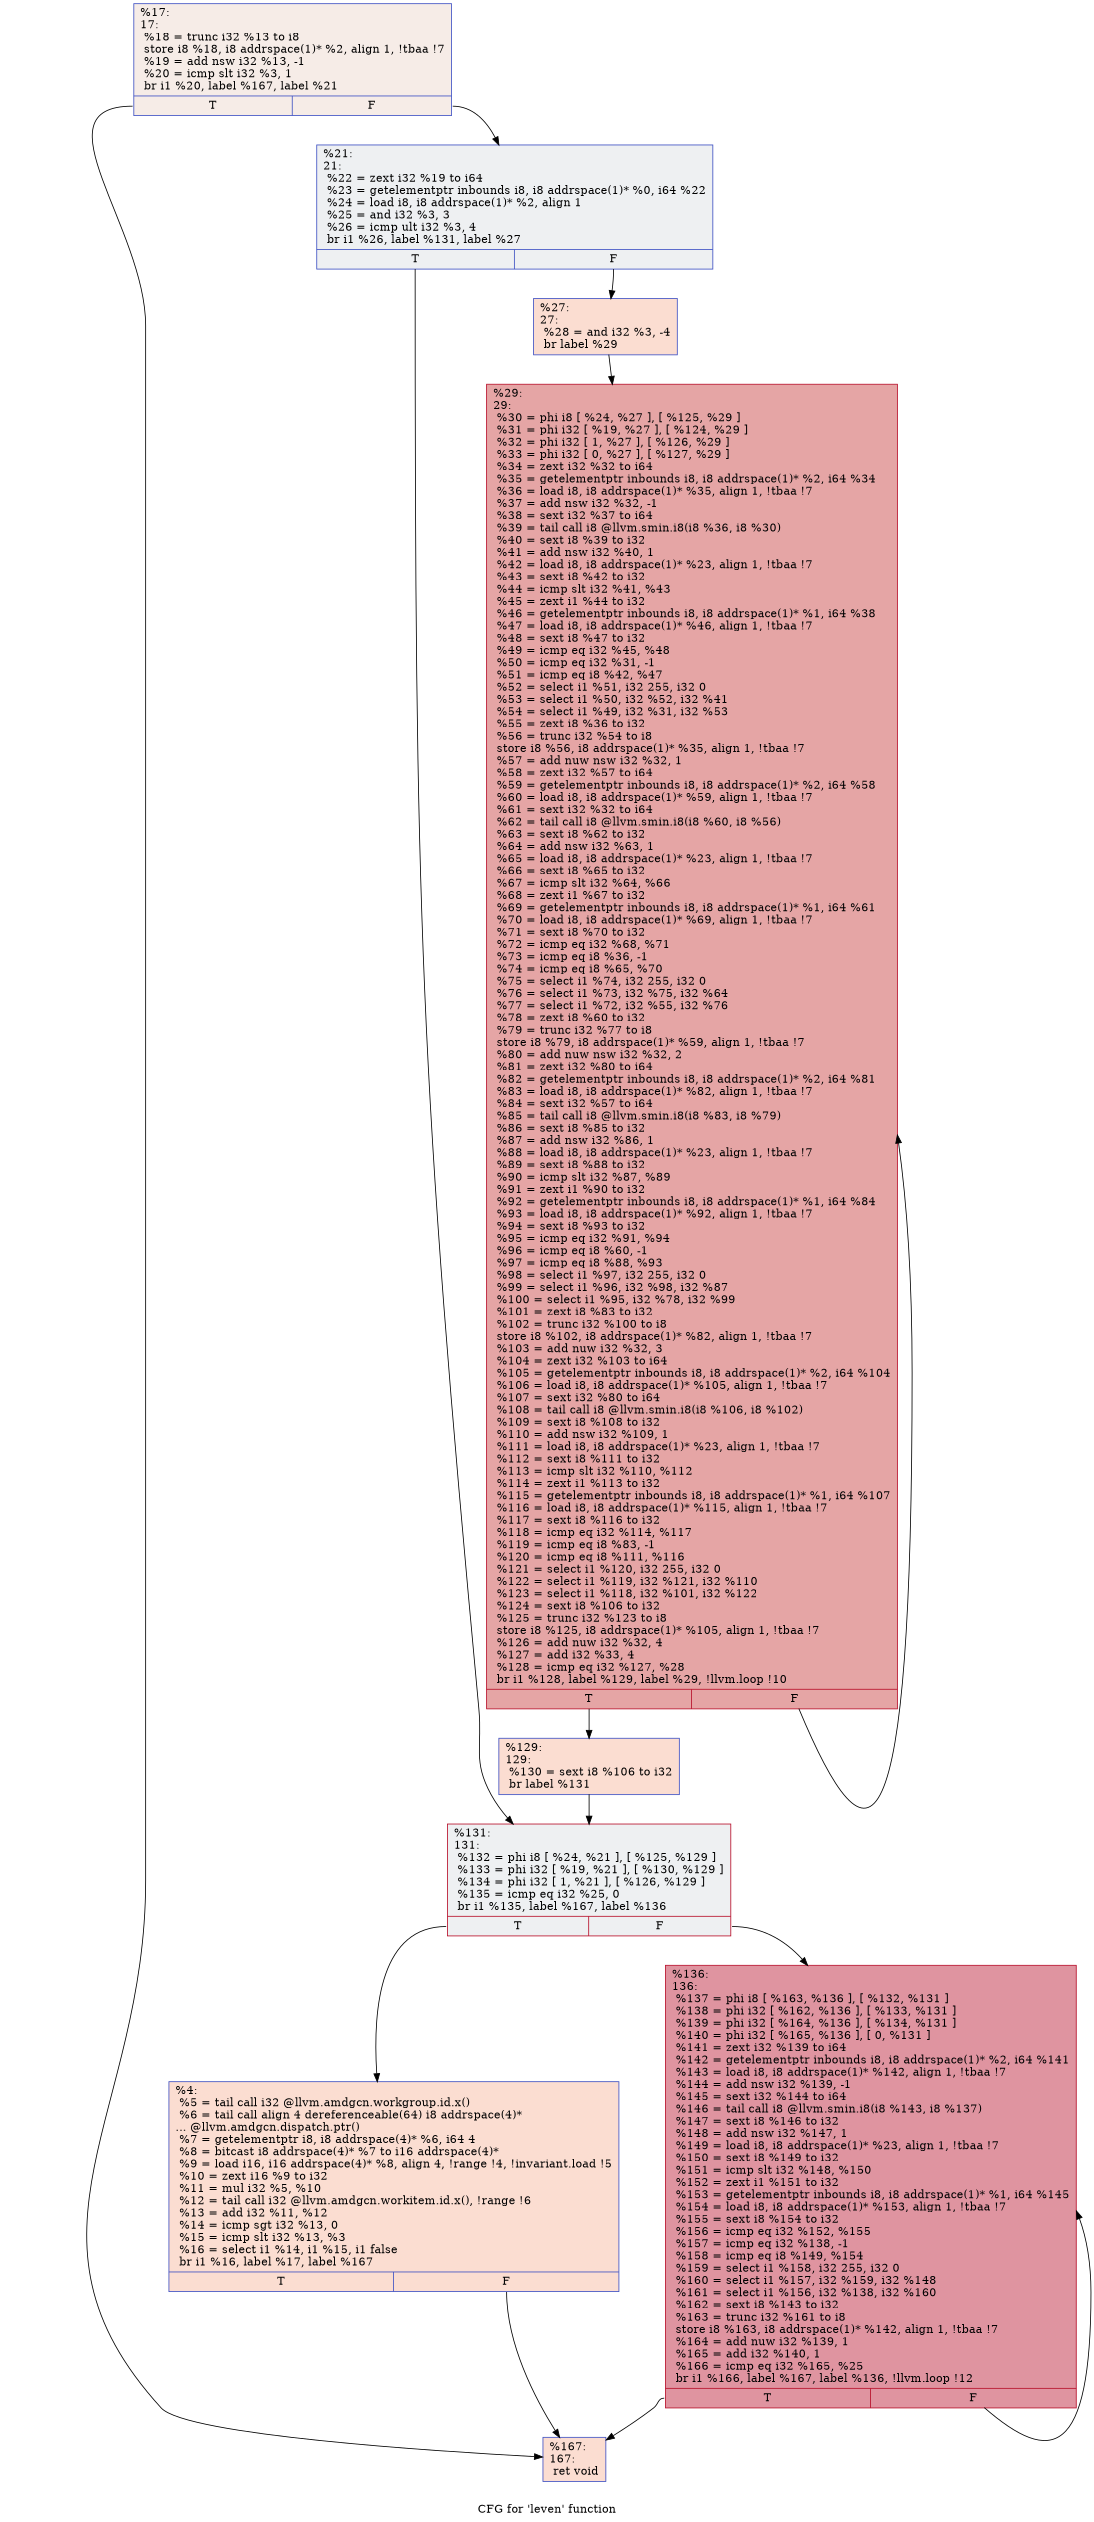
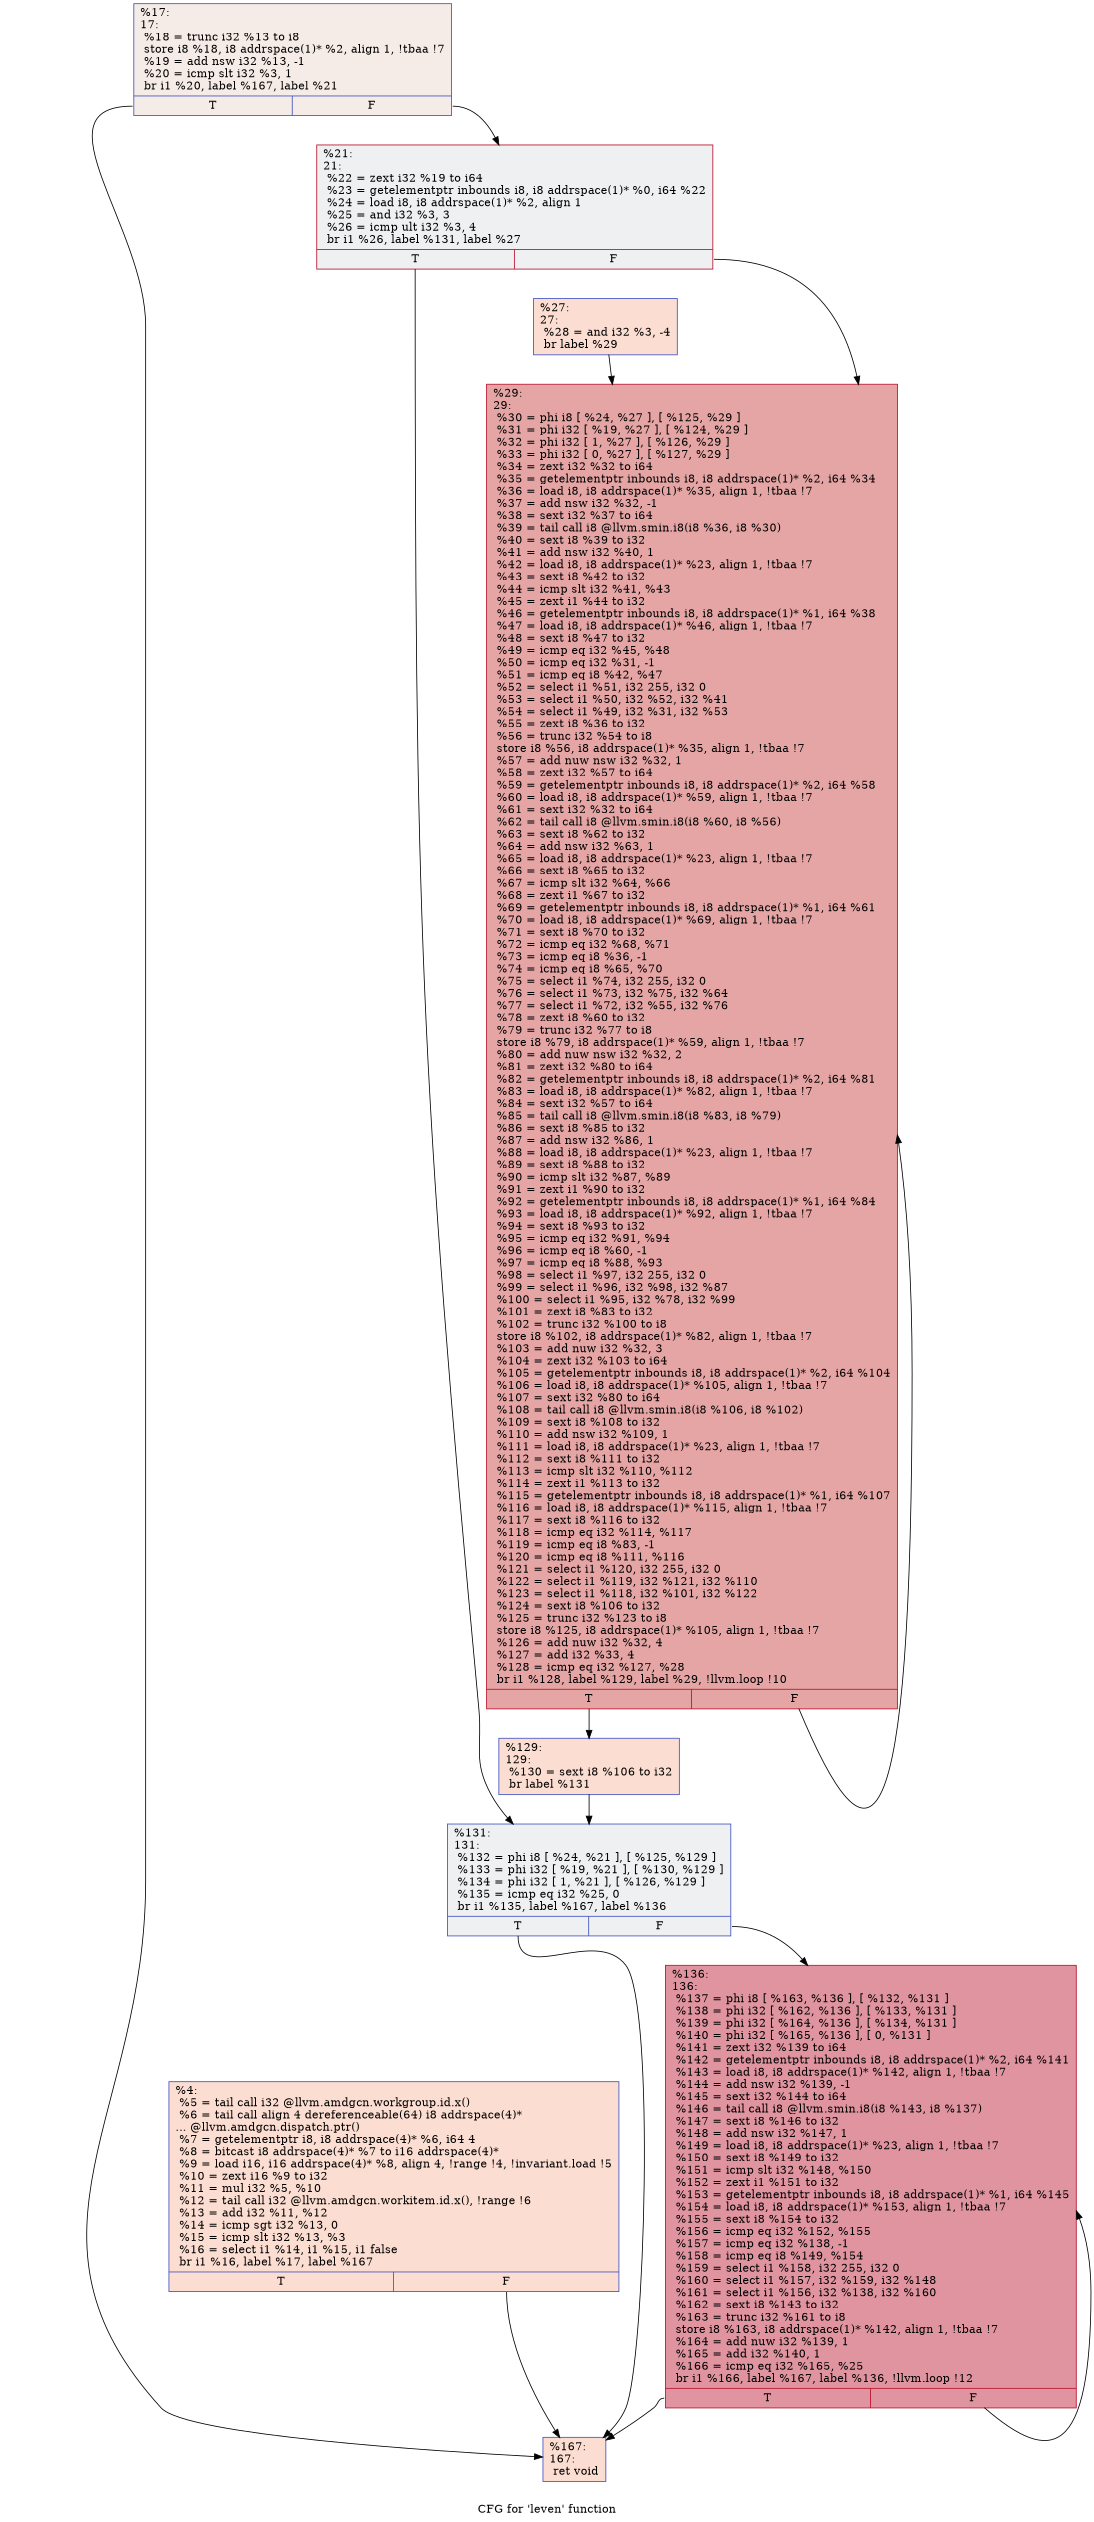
node "%21:": color #3d50c3ff -> #b70d28ff
edge "%21:" -> "%27:": now "%21:" -> "%29:"
node "%131:": color #b70d28ff -> #3d50c3ff
edge "%131:" -> "%4:": now "%131:" -> "%167:"
